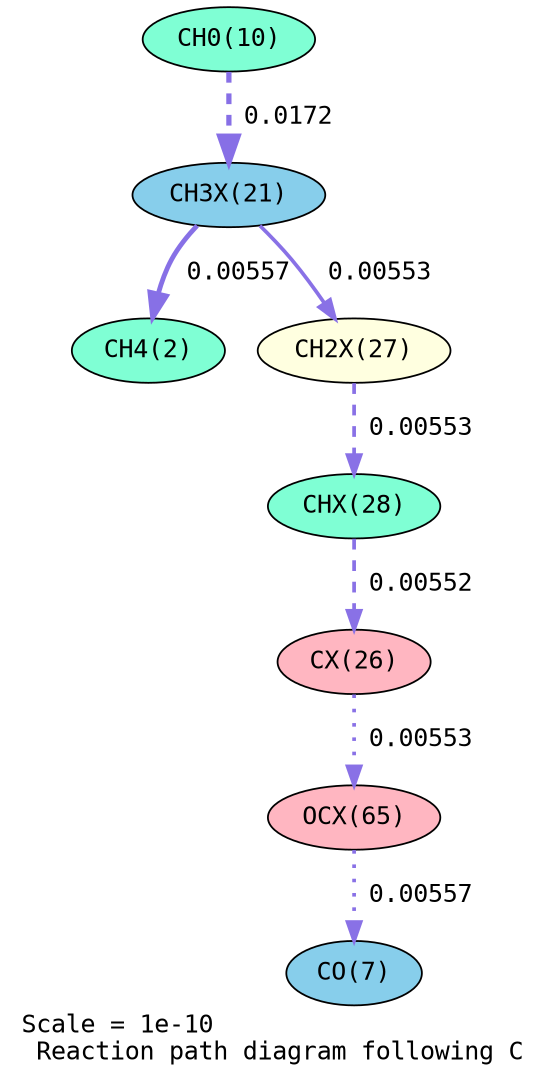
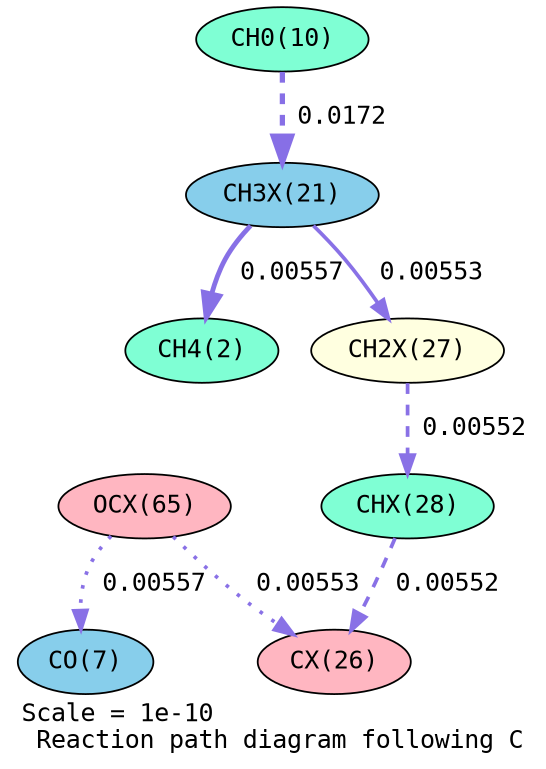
edge "CH2X(27)" -> "CHX(28)": label " 0.00553" -> " 0.00552"
edge "CX(26)" -> "OCX(65)": reversed
